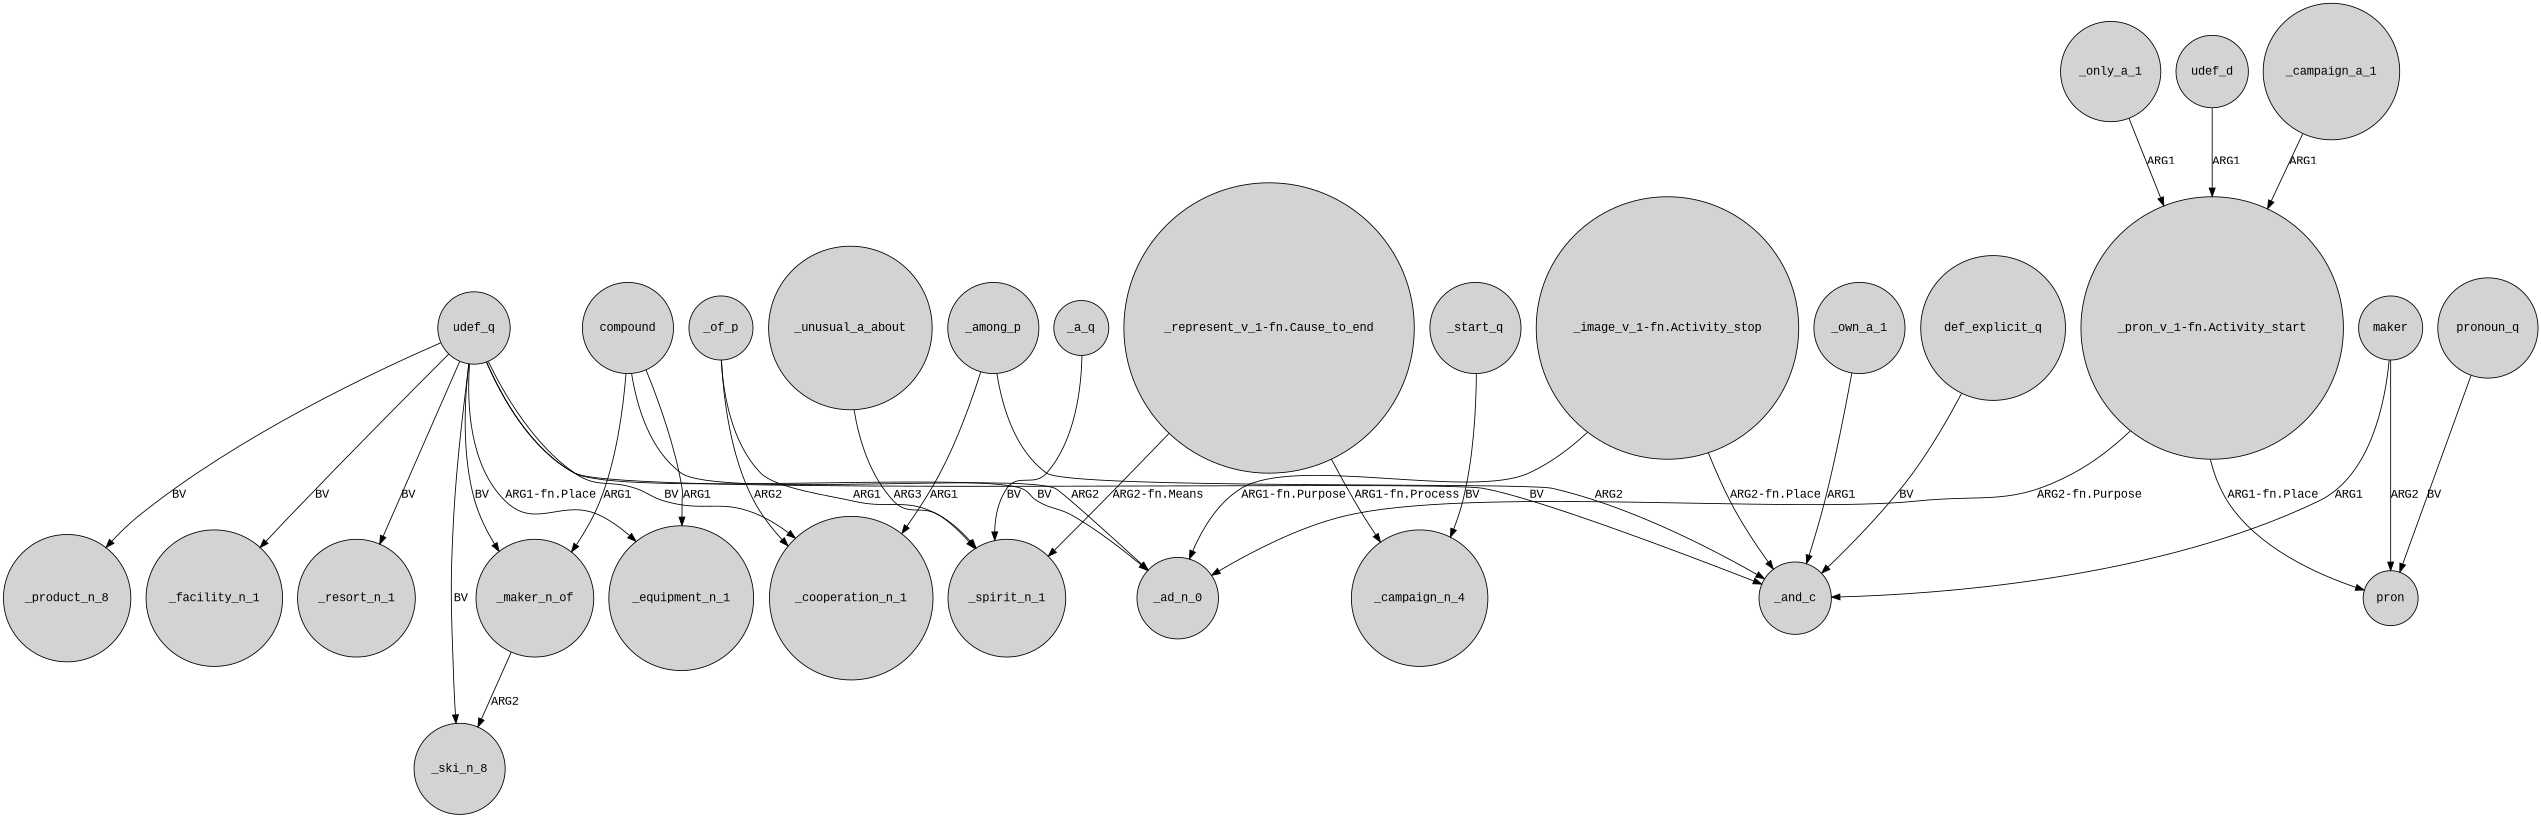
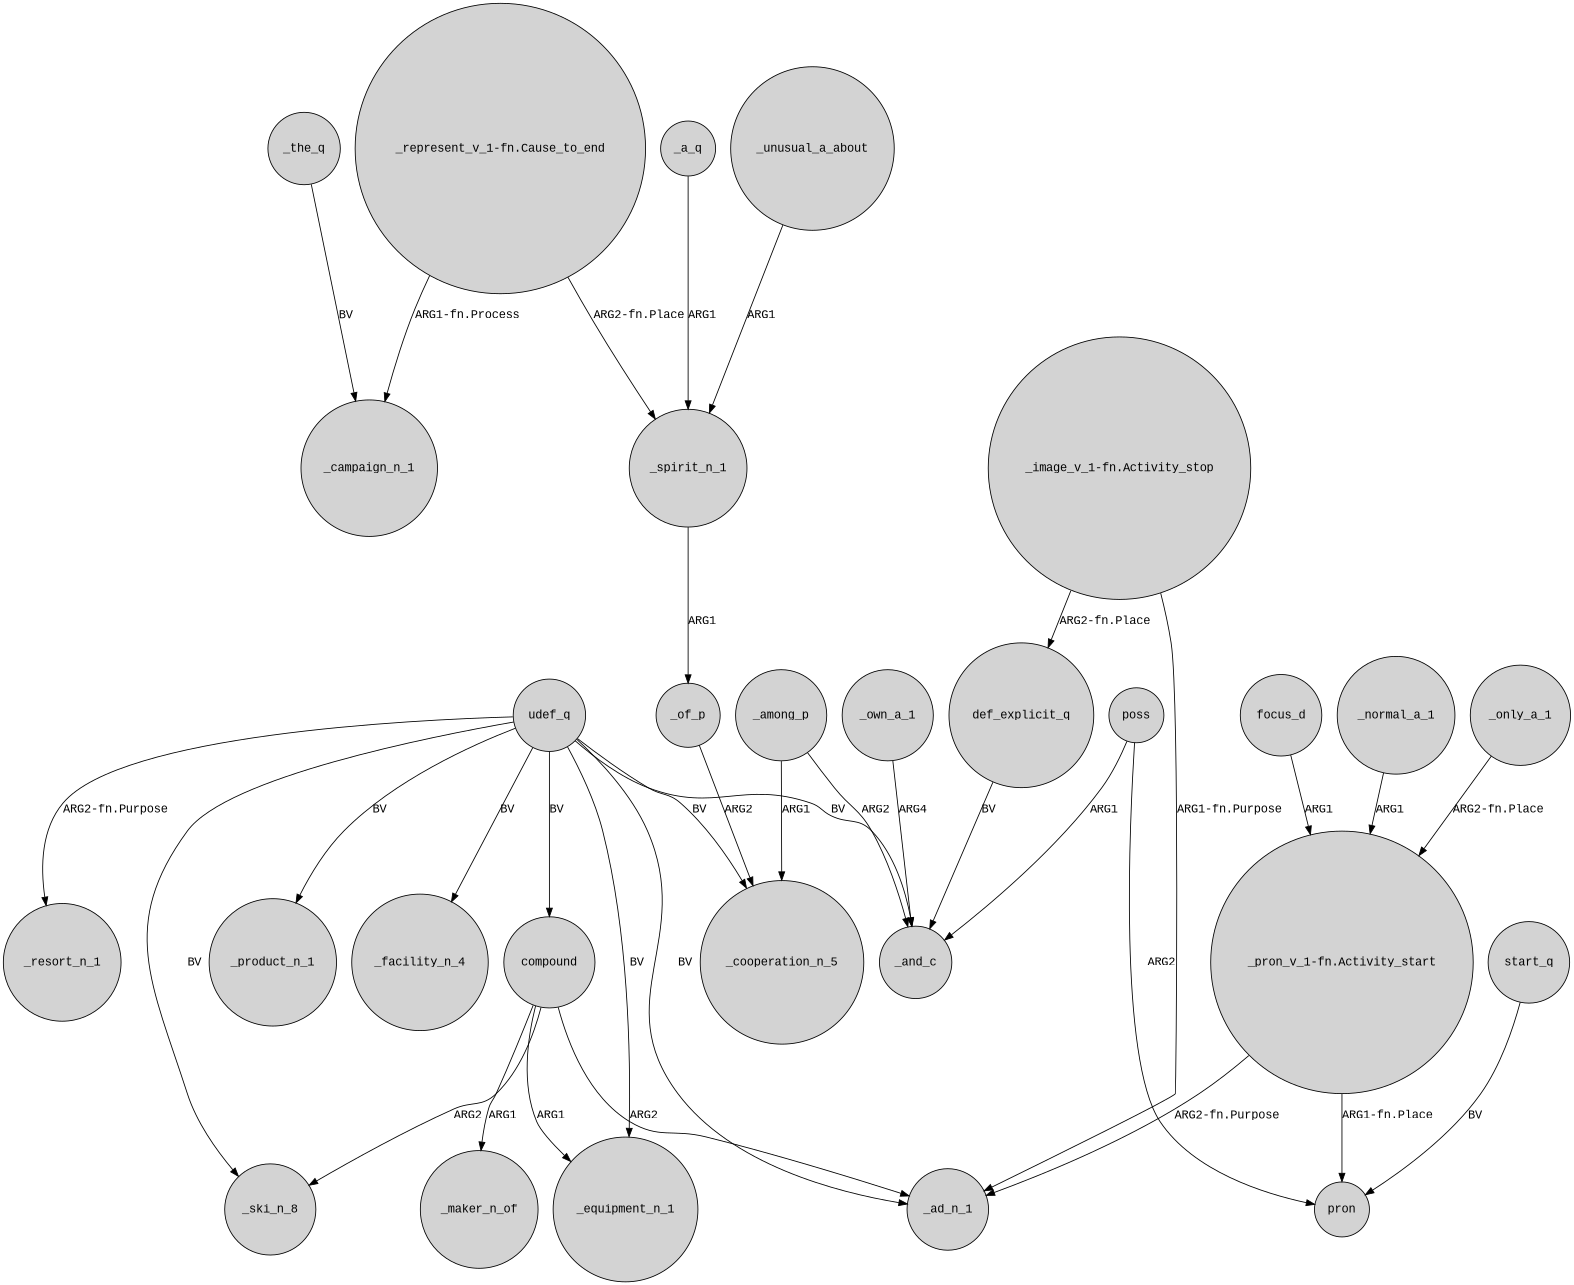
node "udef_d": label "udef_d" -> "focus_d"
node "_campaign_a_1": label "_campaign_a_1" -> "_normal_a_1"
edge "_only_a_1" -> "_pron_v_1-fn.Activity_start": label "ARG1" -> "ARG2-fn.Place"
node "_start_q": label "_start_q" -> "_the_q"
node "maker": label "maker" -> "poss"
node "pronoun_q": label "pronoun_q" -> "start_q"
edge "udef_q" -> "_maker_n_of": now "udef_q" -> "compound"
edge "_of_p" -> "_spirit_n_1": reversed
edge "udef_q" -> "_resort_n_1": label "BV" -> "ARG2-fn.Purpose"
edge "udef_q" -> "_equipment_n_1": label "ARG1-fn.Place" -> "BV"
edge "_unusual_a_about" -> "_spirit_n_1": label "ARG3" -> "ARG1"
edge "_a_q" -> "_spirit_n_1": label "BV" -> "ARG1"
edge "_represent_v_1-fn.Cause_to_end" -> "_spirit_n_1": label "ARG2-fn.Means" -> "ARG2-fn.Place"
edge "_own_a_1" -> "_and_c": label "ARG1" -> "ARG4"
edge "_image_v_1-fn.Activity_stop" -> "_and_c": now "_image_v_1-fn.Activity_stop" -> "def_explicit_q"
node "_product_n_8": label "_product_n_8" -> "_product_n_1"
node "_facility_n_1": label "_facility_n_1" -> "_facility_n_4"
node "_cooperation_n_1": label "_cooperation_n_1" -> "_cooperation_n_5"
node "_ad_n_0": label "_ad_n_0" -> "_ad_n_1"
node "_campaign_n_4": label "_campaign_n_4" -> "_campaign_n_1"
edge "_maker_n_of" -> "_ski_n_8": now "compound" -> "_ski_n_8"
